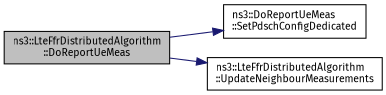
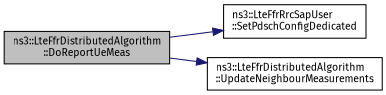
node "ns3::DoReportUeMeas ::SetPdschConfigDedicated": label "ns3::DoReportUeMeas ::SetPdschConfigDedicated" -> "ns3::LteFfrRrcSapUser ::SetPdschConfigDedicated"
